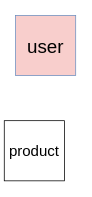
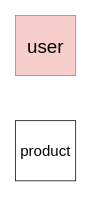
node "product": moved (34, 150) -> (45, 150)
